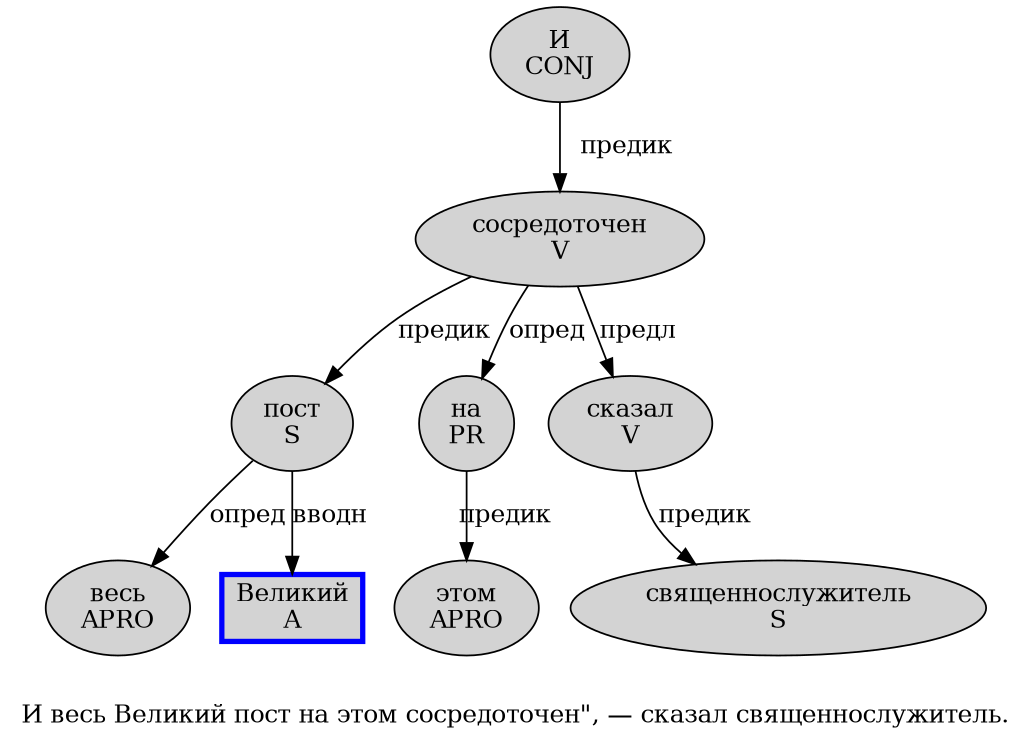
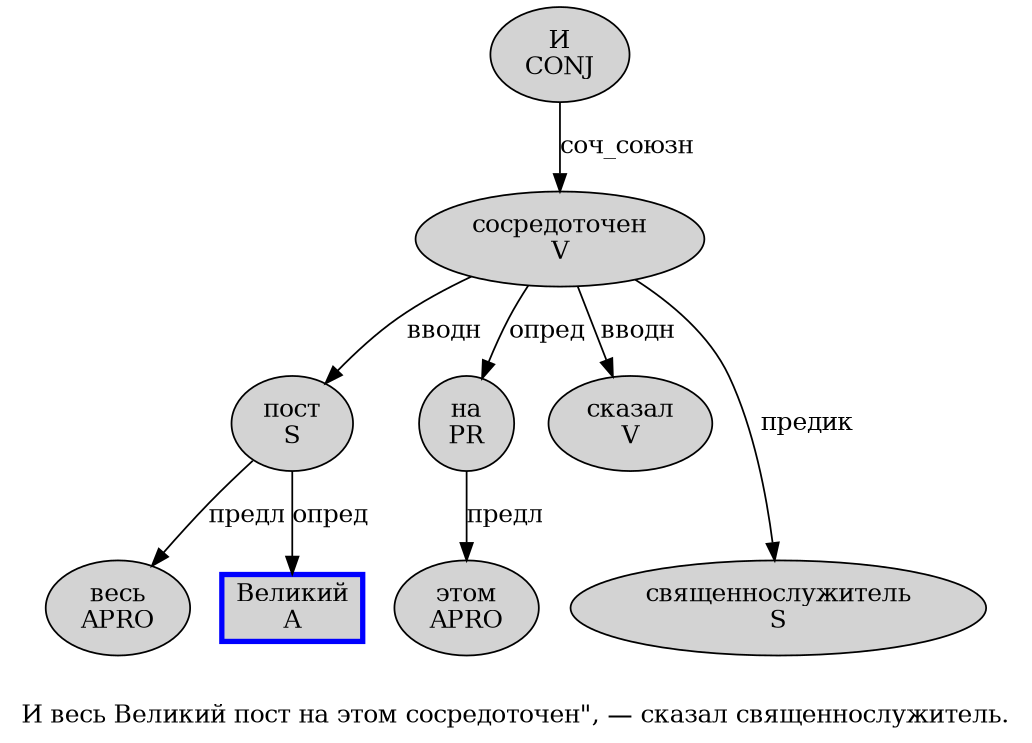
edge "И CONJ" -> "сосредоточен V": label "предик" -> "соч_союзн"
edge "сосредоточен V" -> "пост S": label "предик" -> "вводн"
edge "сосредоточен V" -> "сказал V": label "предл" -> "вводн"
edge "пост S" -> "весь APRO": label "опред" -> "предл"
edge "пост S" -> "Великий A": label "вводн" -> "опред"
edge "на PR" -> "этом APRO": label "предик" -> "предл"
edge "сказал V" -> "священнослужитель S": now "сосредоточен V" -> "священнослужитель S"
